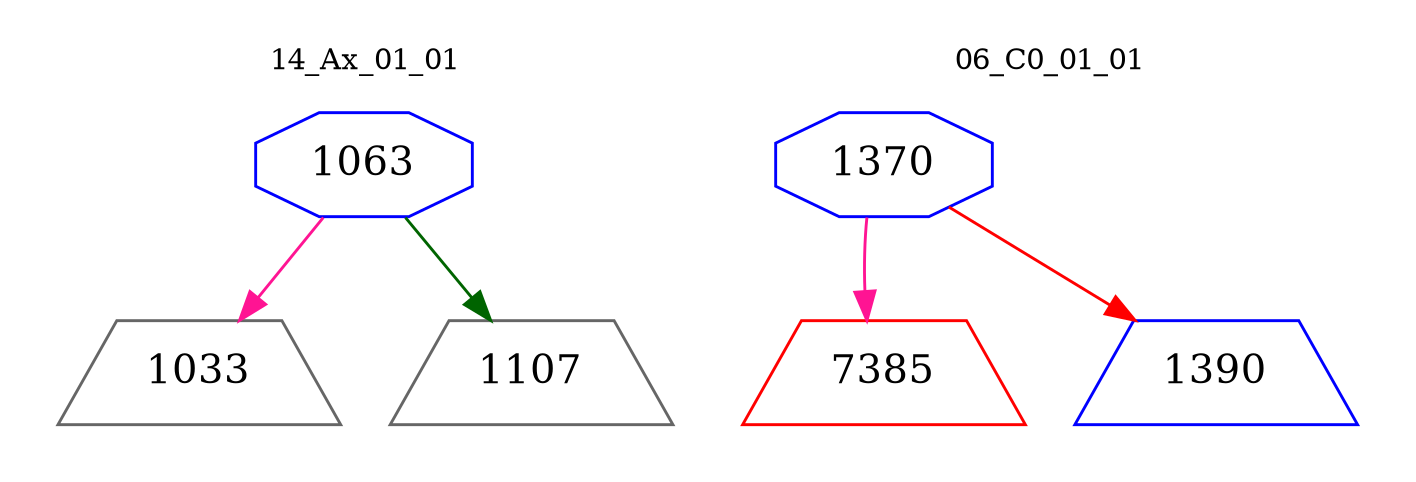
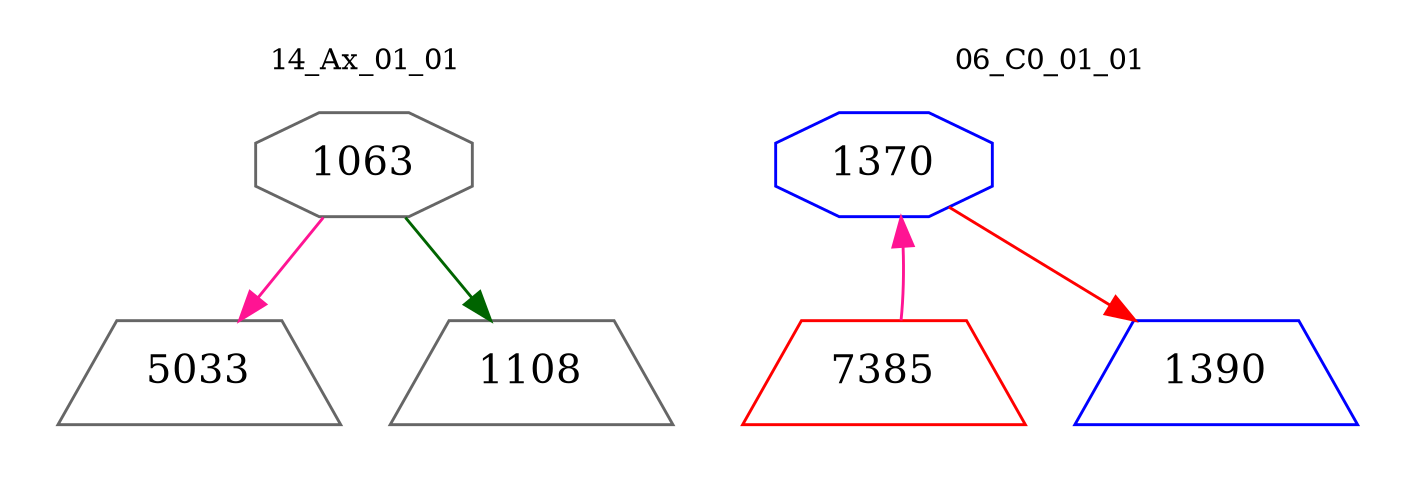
node "1063": color blue -> gray40
edge "1370" -> "7385": reversed
node "1033": label "1033" -> "5033"
node "1107": label "1107" -> "1108"
